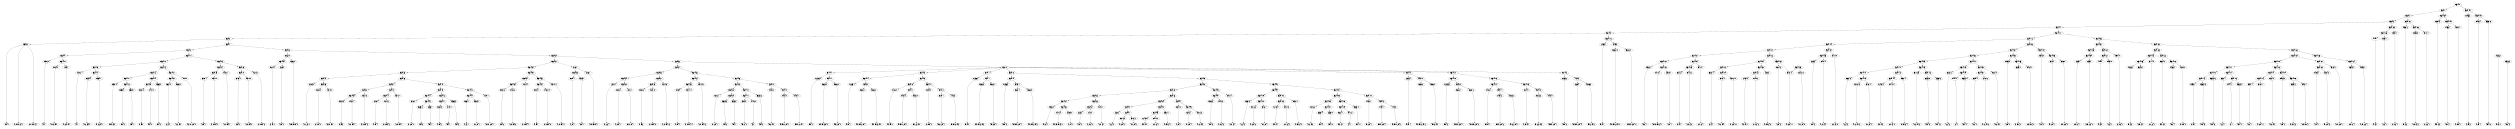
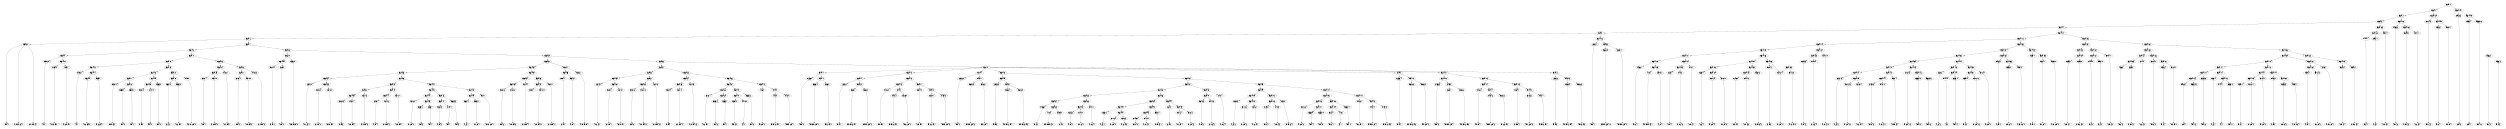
node "[D  E](7)": removed
